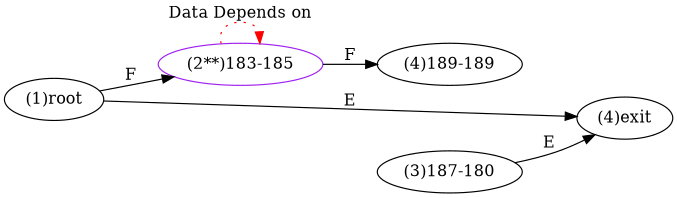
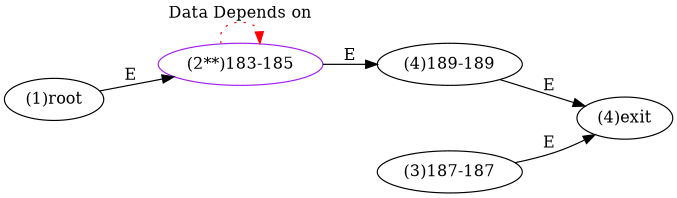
edge "(2**)183-185" -> "(4)189-189": label "F" -> "E"
edge "(1)root" -> "(2**)183-185": label "F" -> "E"
edge "(1)root" -> "(4)exit": now "(4)189-189" -> "(4)exit"
node "(3)187-180": label "(3)187-180" -> "(3)187-187"
